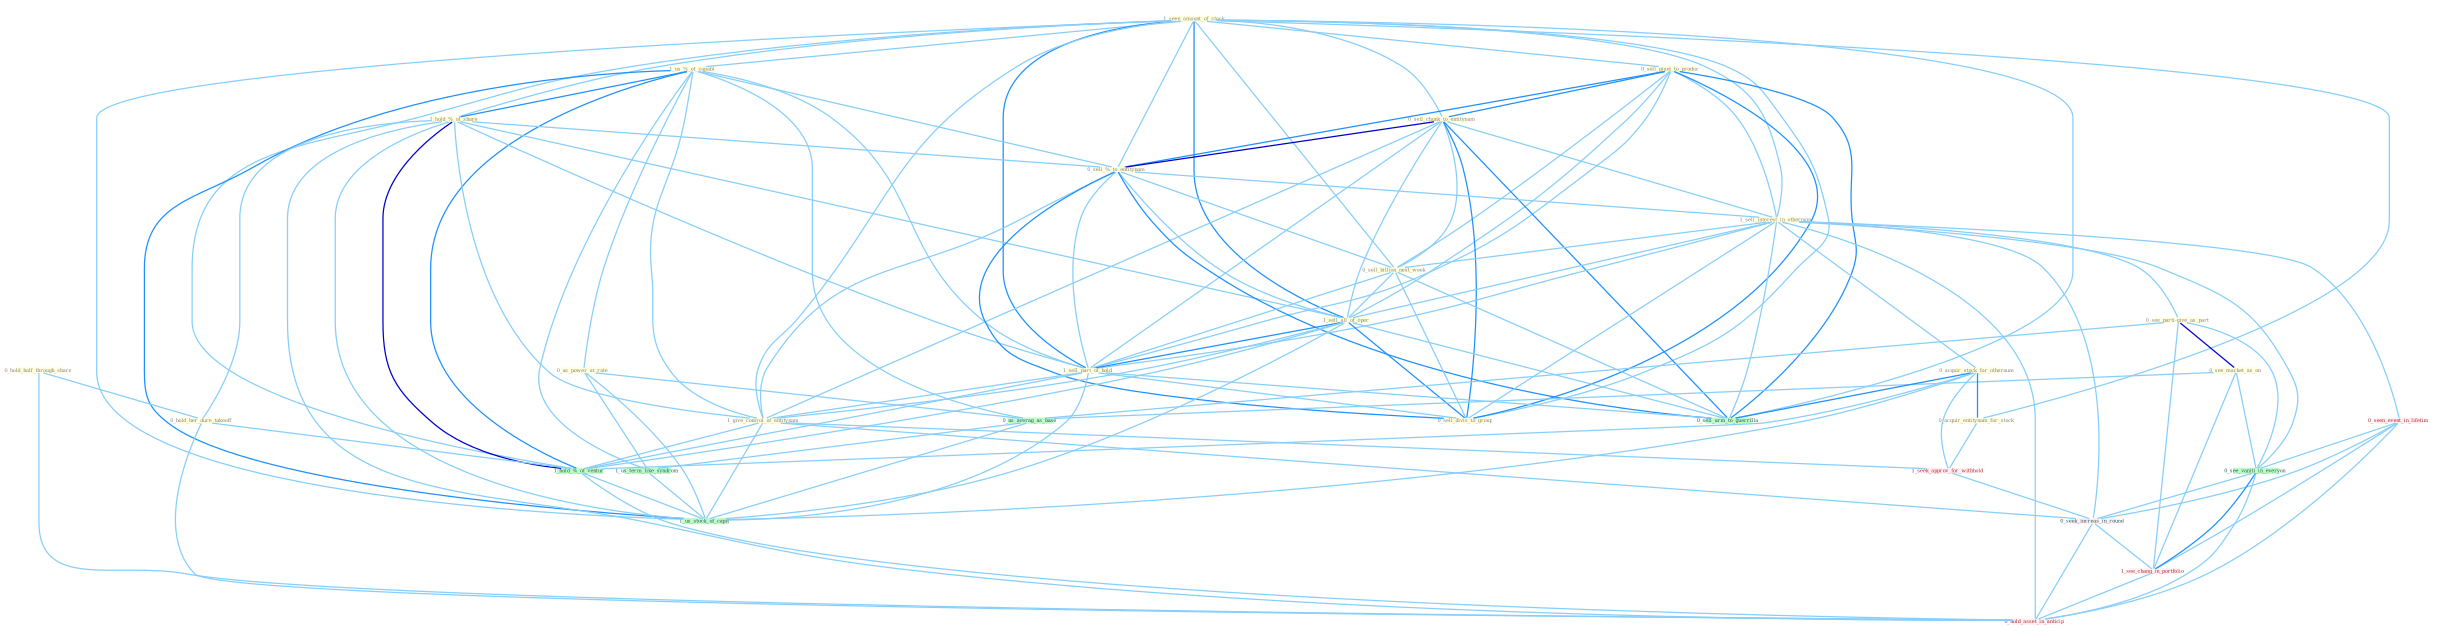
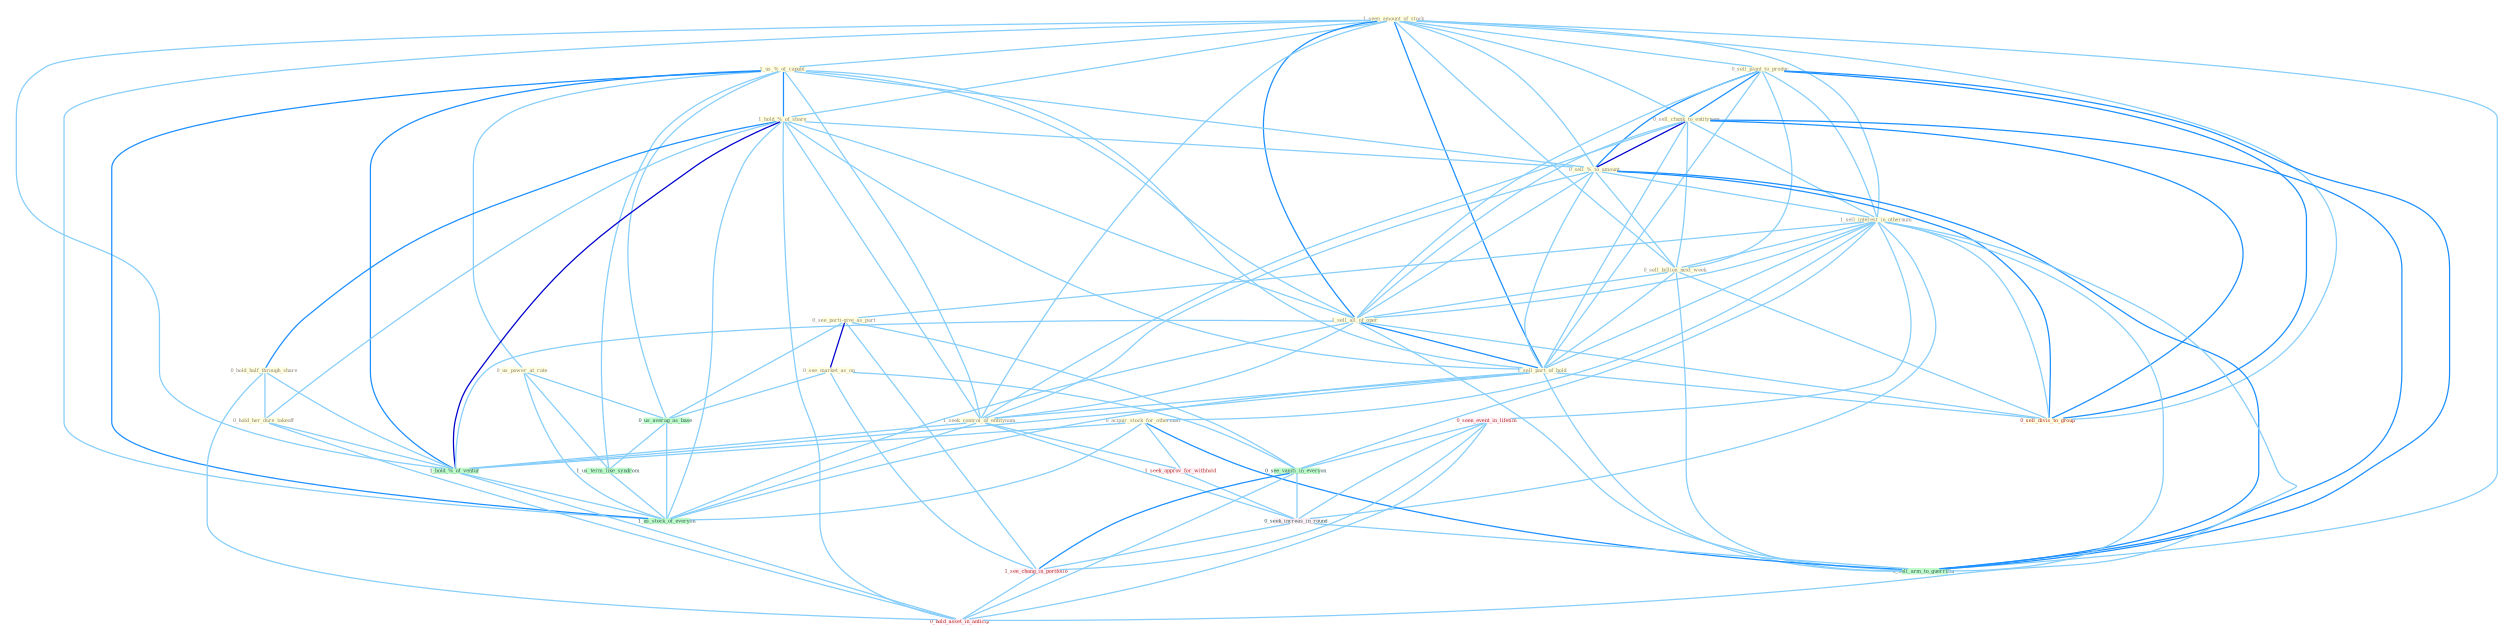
edge "1_us_%_of_capabl" -- "1_sell_all_of_oper": added
node "0_sell_%_to_entitynam": label "0_sell_%_to_entitynam" -> "0_sell_%_to_amount"
edge "1_hold_%_of_share" -- "0_hold_half_through_share": added
edge "1_sell_all_of_oper" -- "0_sell_divis_to_group": color #1e90ff -> #87cefa
node "1_give_control_of_entitynam": label "1_give_control_of_entitynam" -> "1_seek_control_of_entitynam"
node "0_sell_divis_to_group": fontcolor #8b7d6b -> #b22222
node "0_acquir_entitynam_for_stock": removed
edge "0_hold_half_through_share" -- "1_hold_%_of_ventur": added
node "1_us_stock_of_capit": label "1_us_stock_of_capit" -> "1_us_stock_of_everyon"
edge "0_seek_increas_in_round" -- "0_hold_asset_in_anticip": now "0_seek_increas_in_round" -- "0_sell_arm_to_guerrilla"
